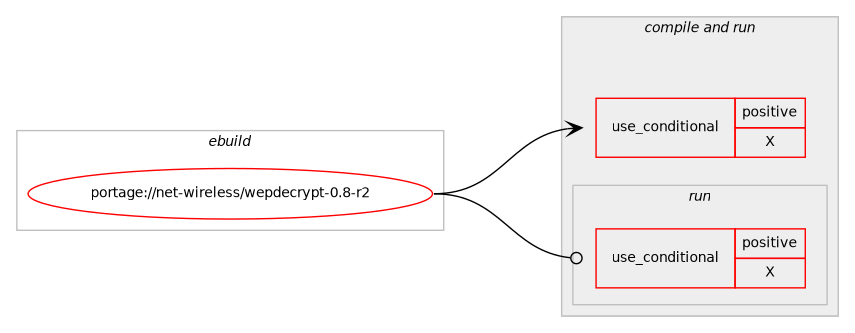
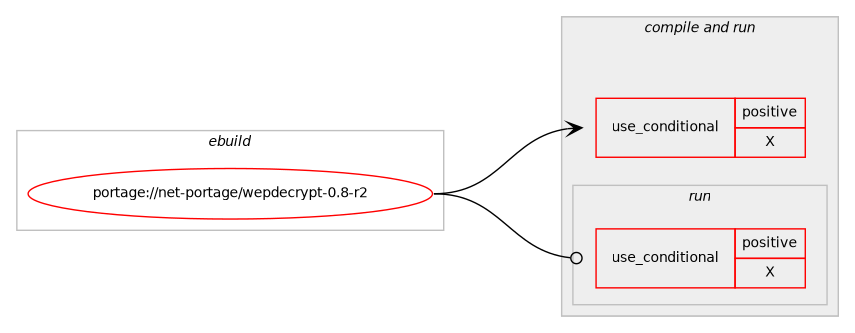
node "portage://net-wireless/wepdecrypt-0.8-r2": label "portage://net-wireless/wepdecrypt-0.8-r2" -> "portage://net-portage/wepdecrypt-0.8-r2"
